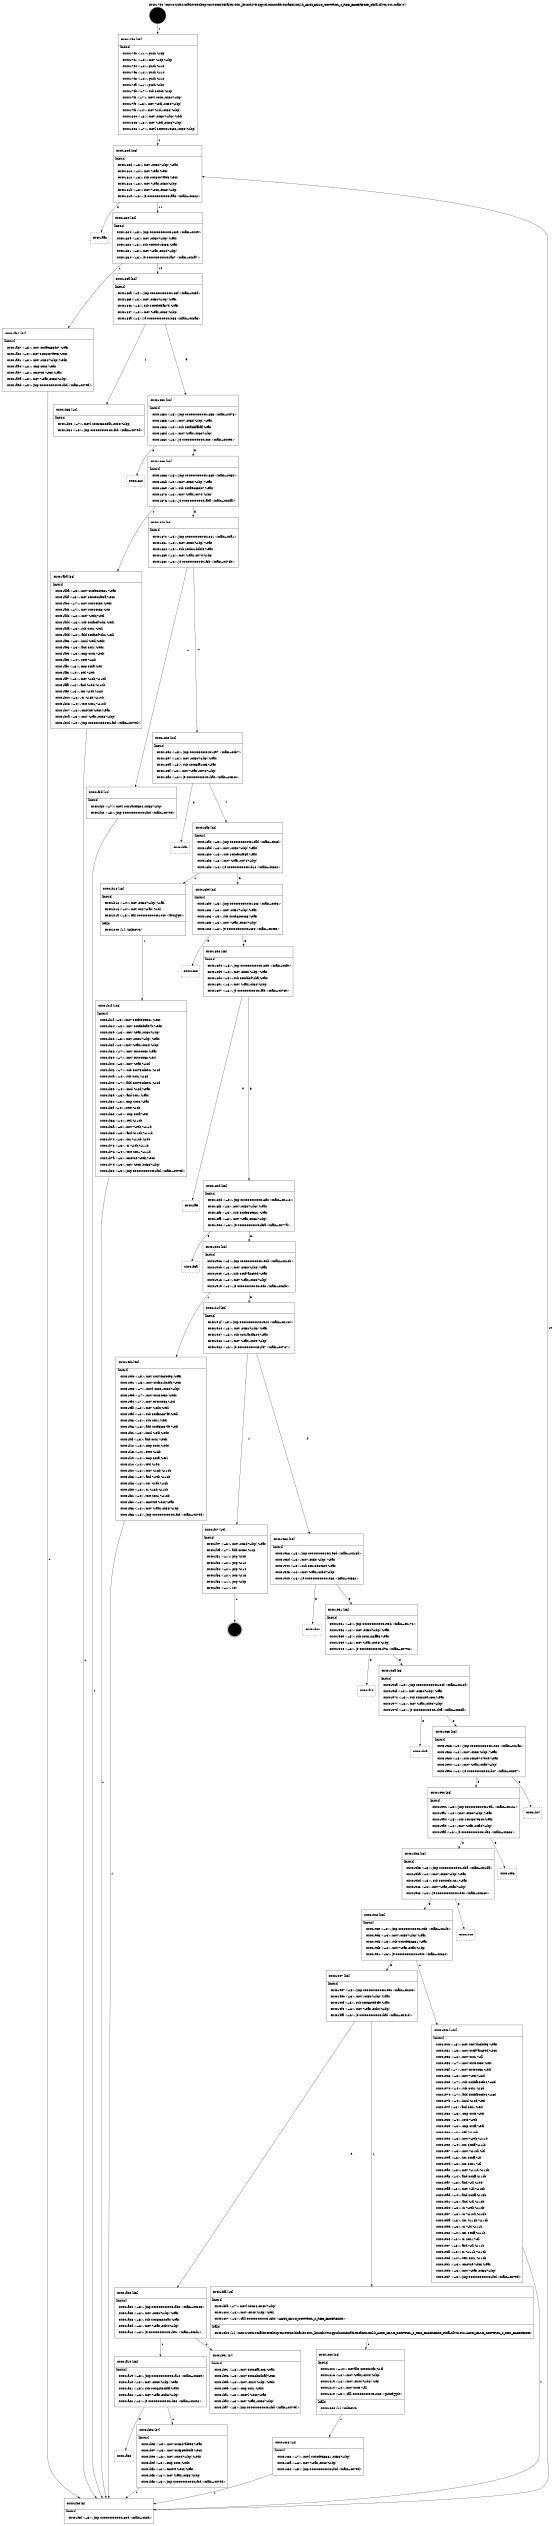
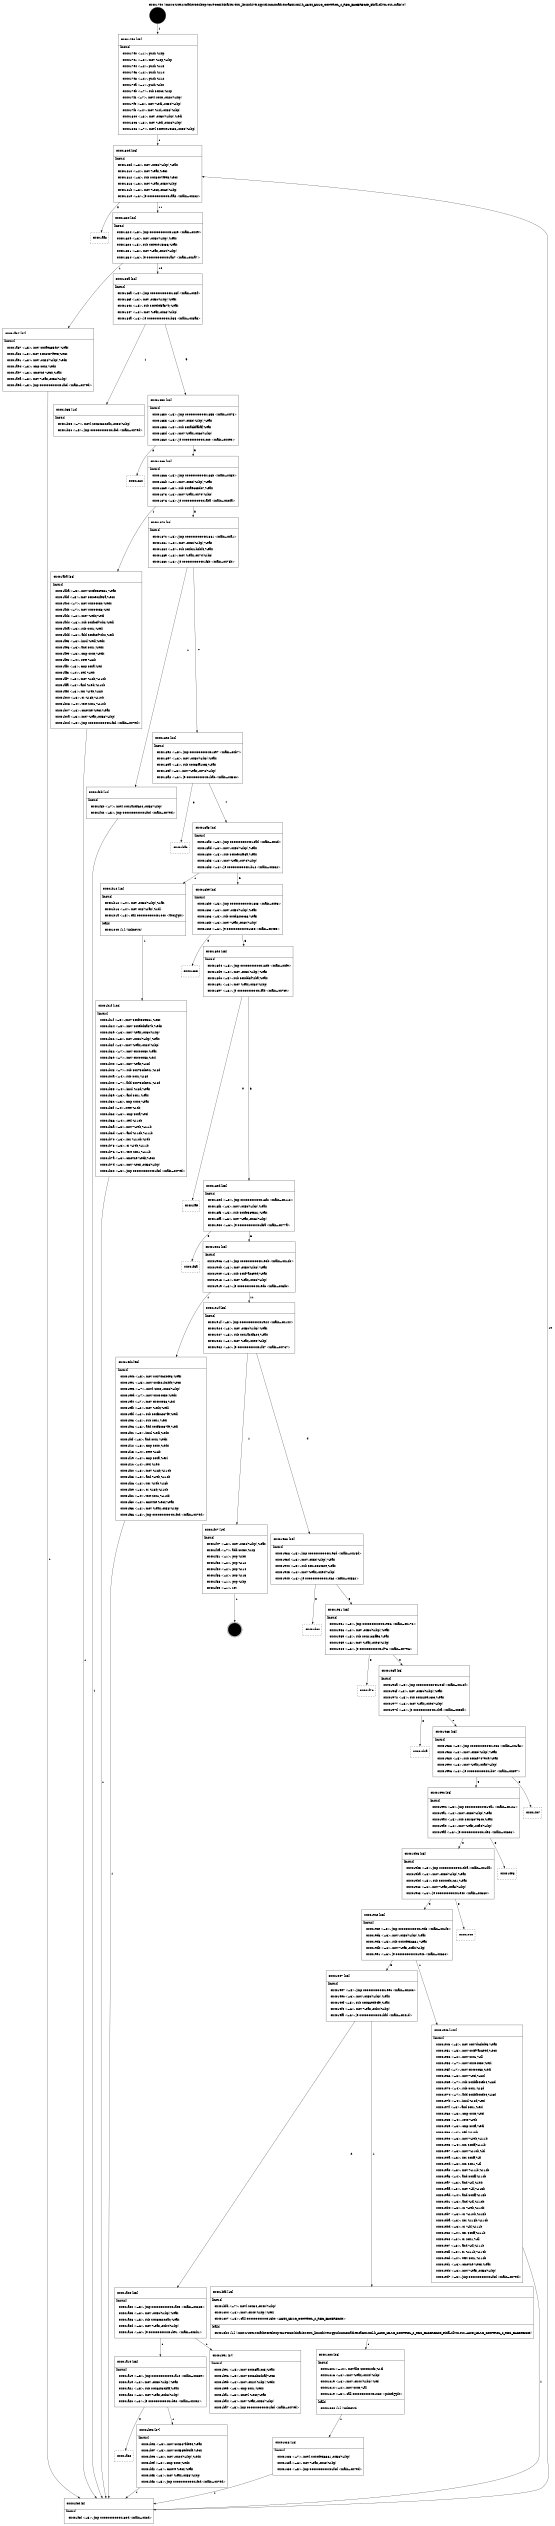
edge "0x401906 [25]" -> "0x40191f [25]": label " 5" -> " 11"
edge "0x40196a [25]" -> "0x401983 [25]": label " 4" -> " 7"
